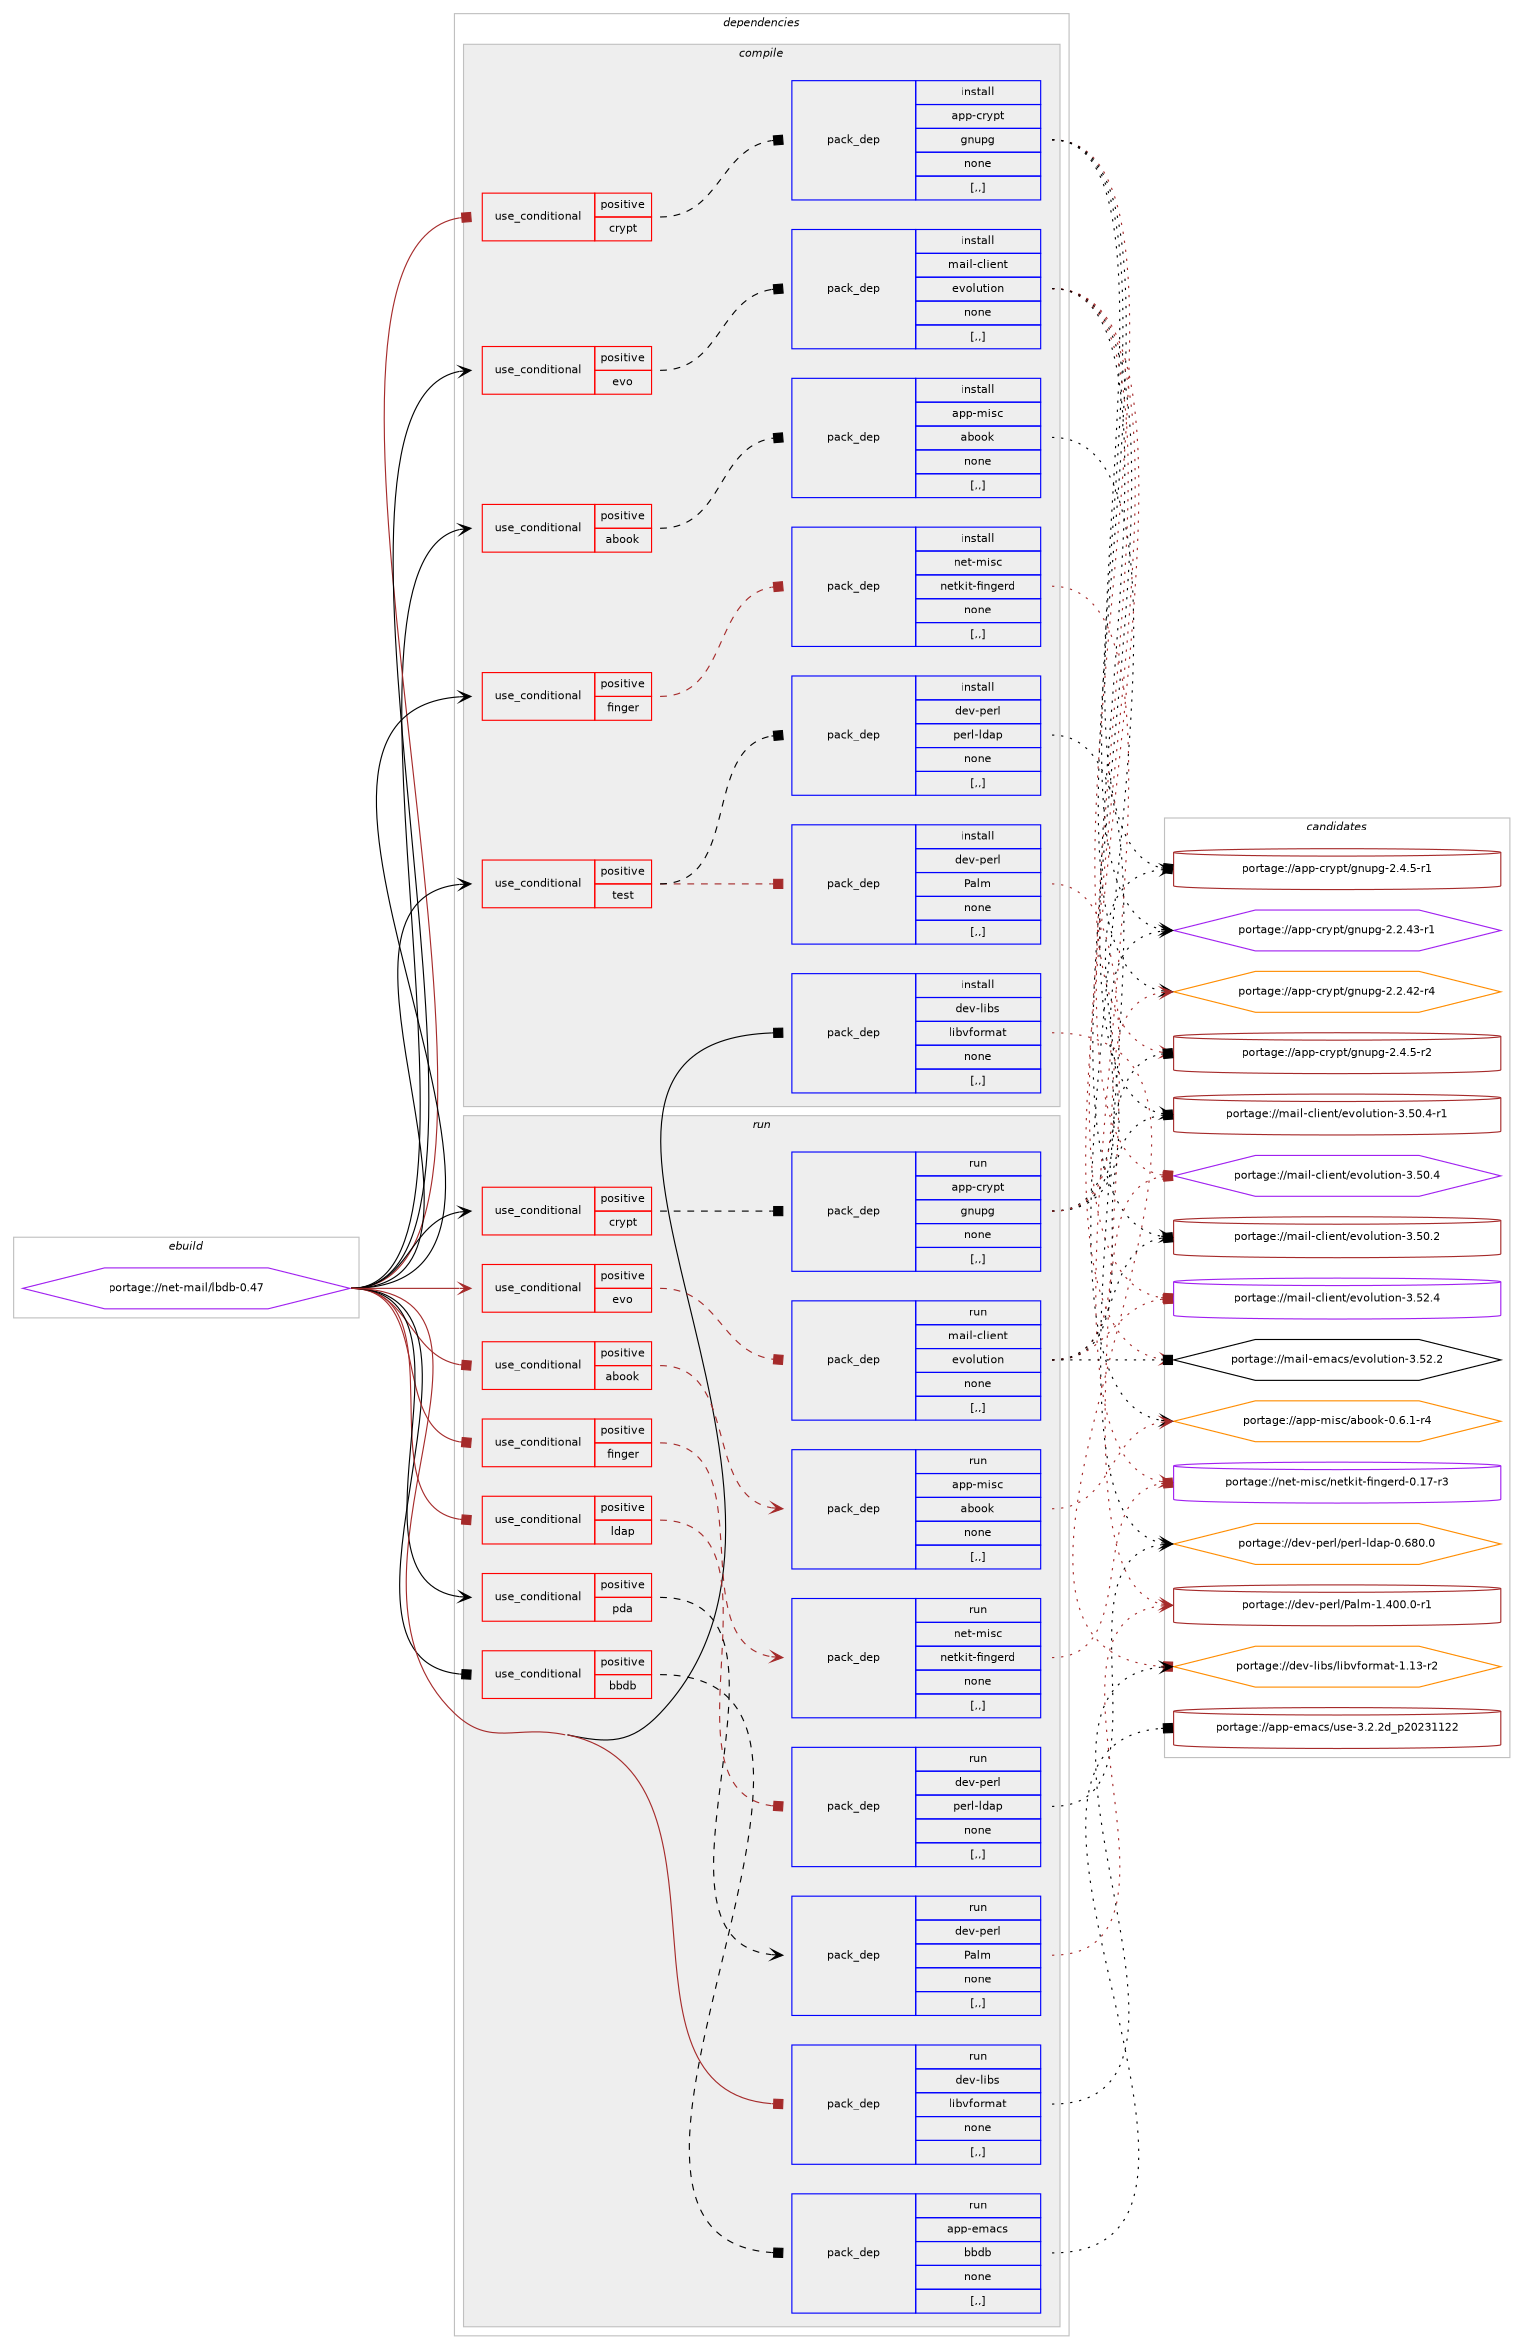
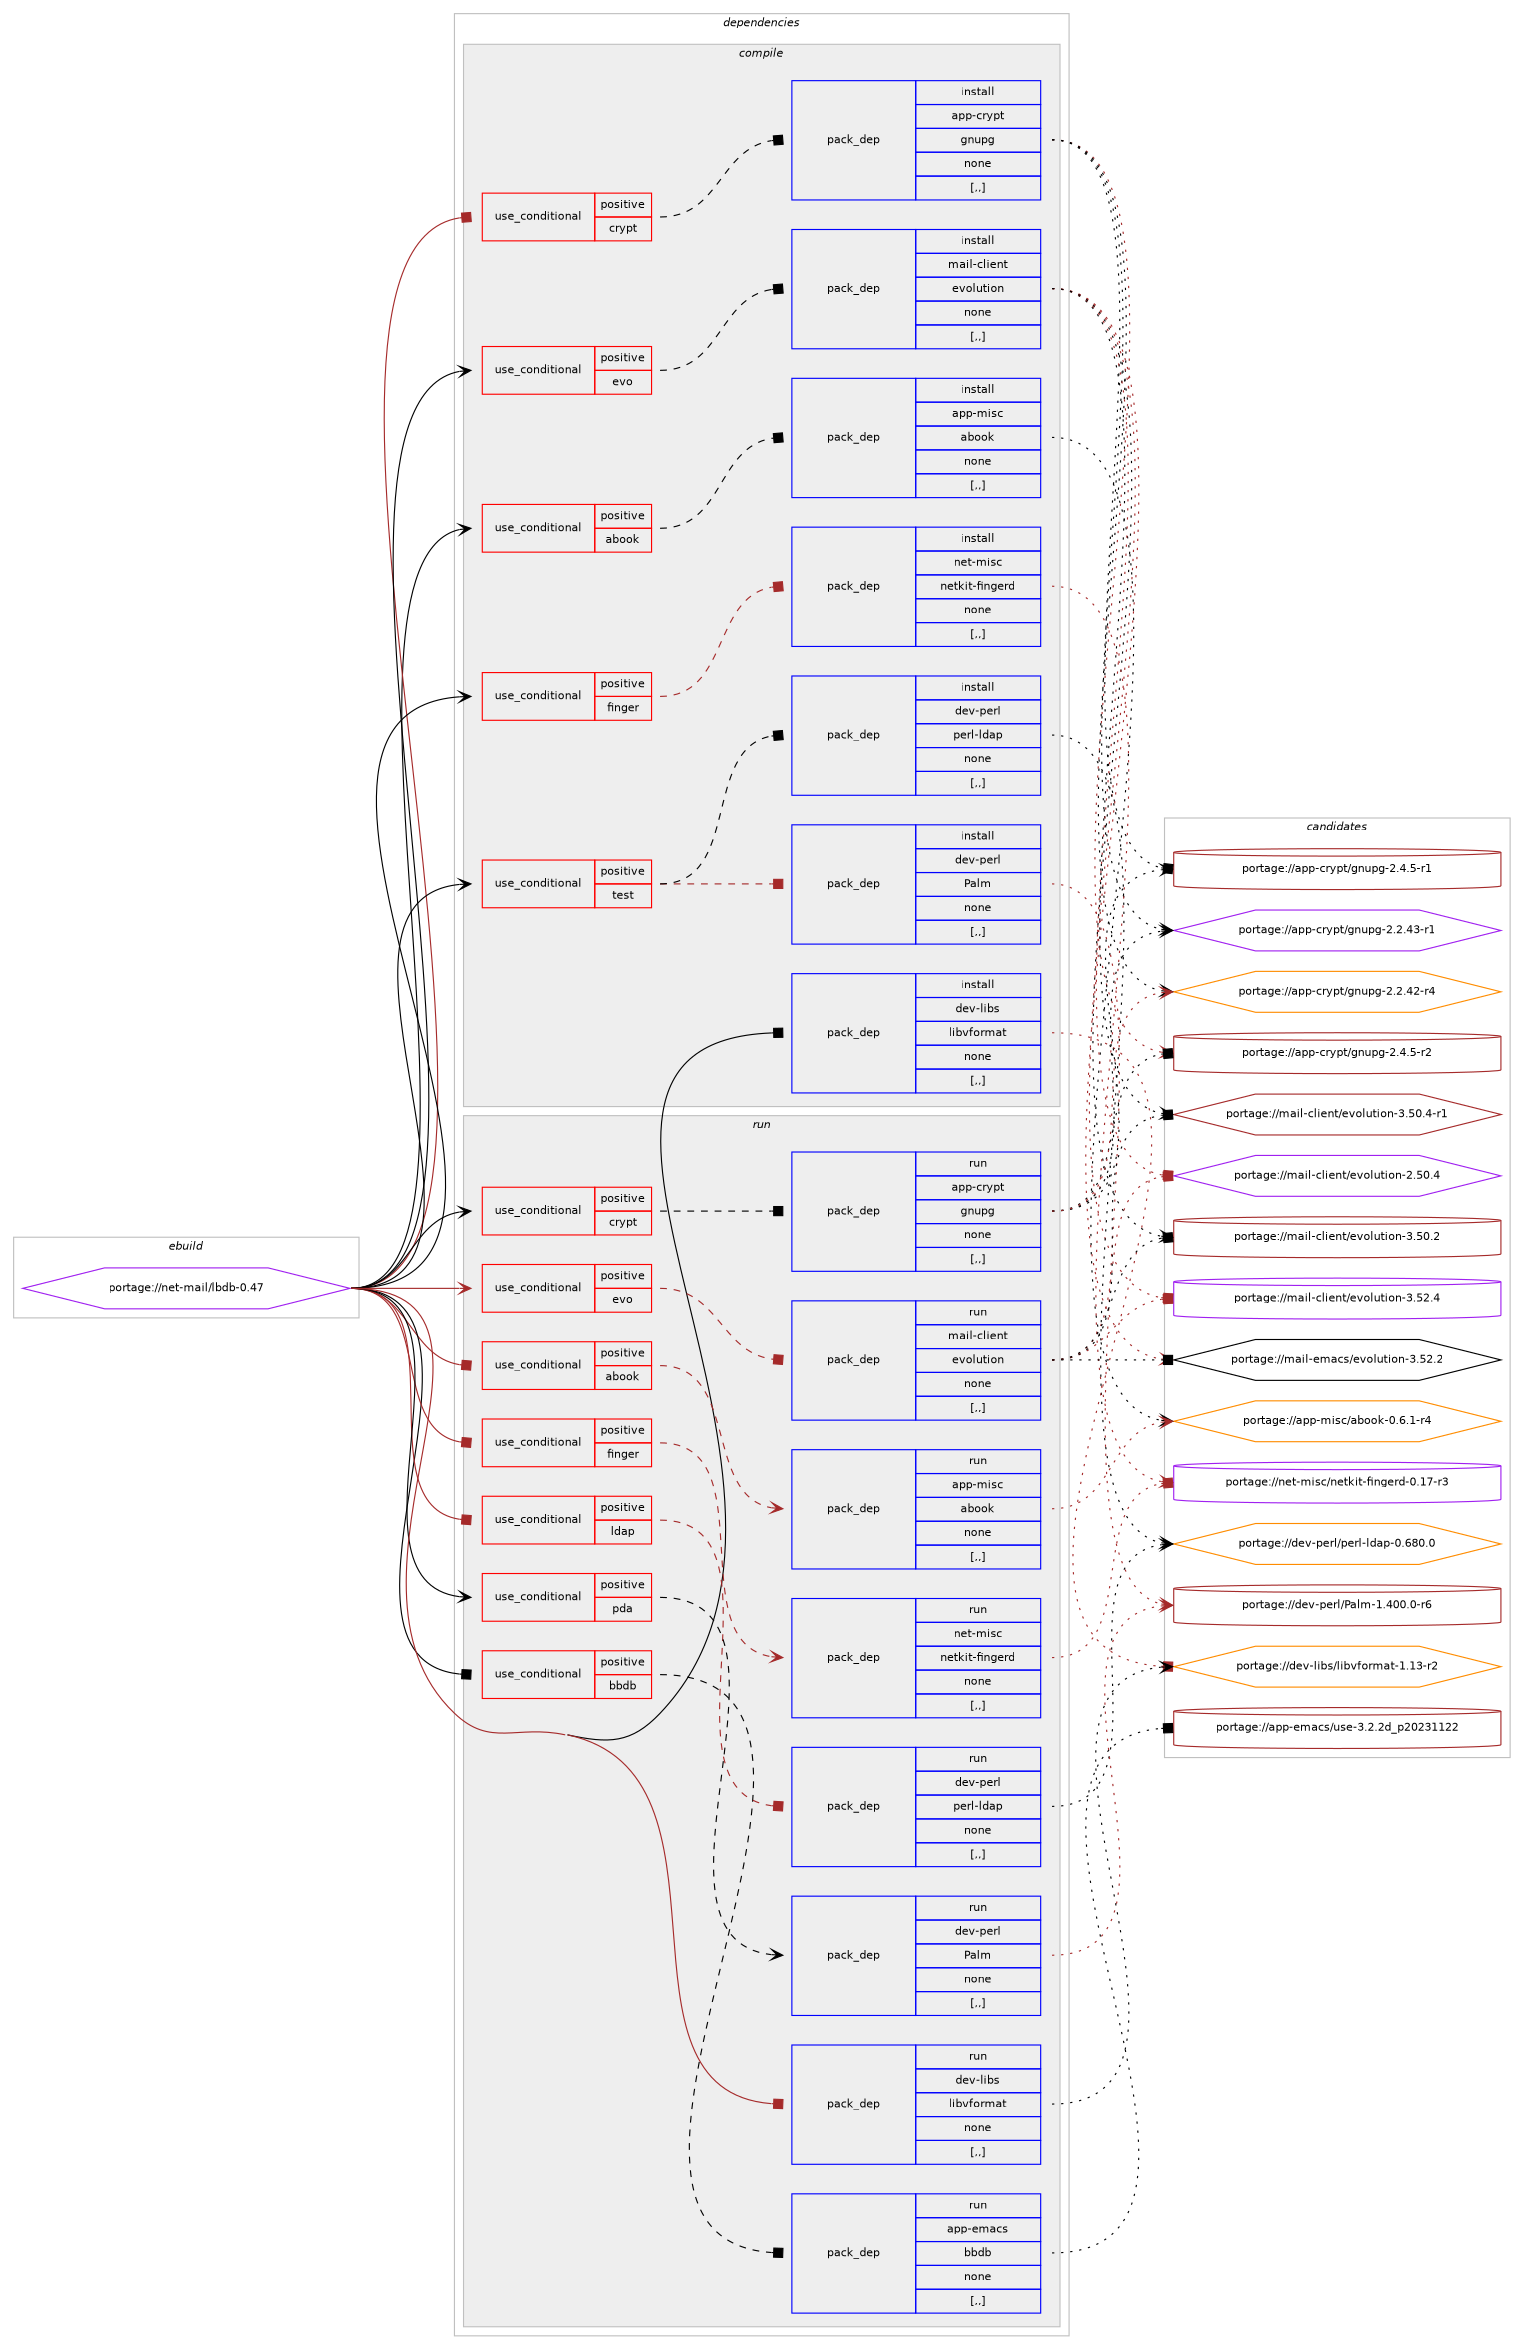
node "portage://mail-client/evolution-3.50.4-r1": shape cylinder -> hexagon
node "portage://mail-client/evolution-3.50.4": label "portage://mail-client/evolution-3.50.4" -> "portage://mail-client/evolution-2.50.4"
node "portage://dev-perl/Palm-1.400.0-r1": label "portage://dev-perl/Palm-1.400.0-r1" -> "portage://dev-perl/Palm-1.400.0-r6"
